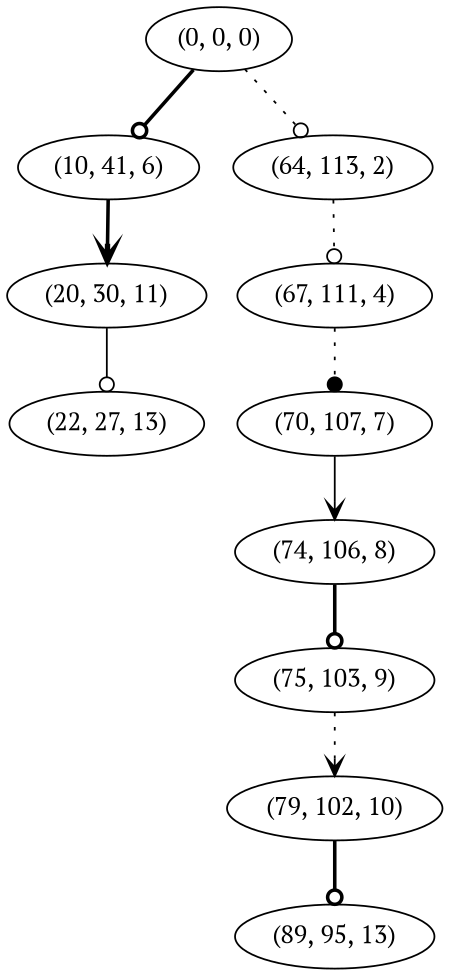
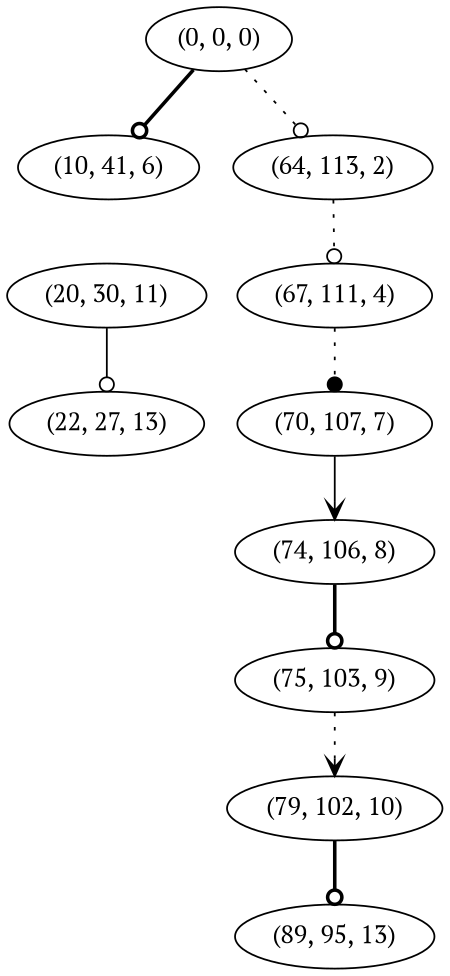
edge "(10, 41, 6)" -> "(20, 30, 11)": removed
